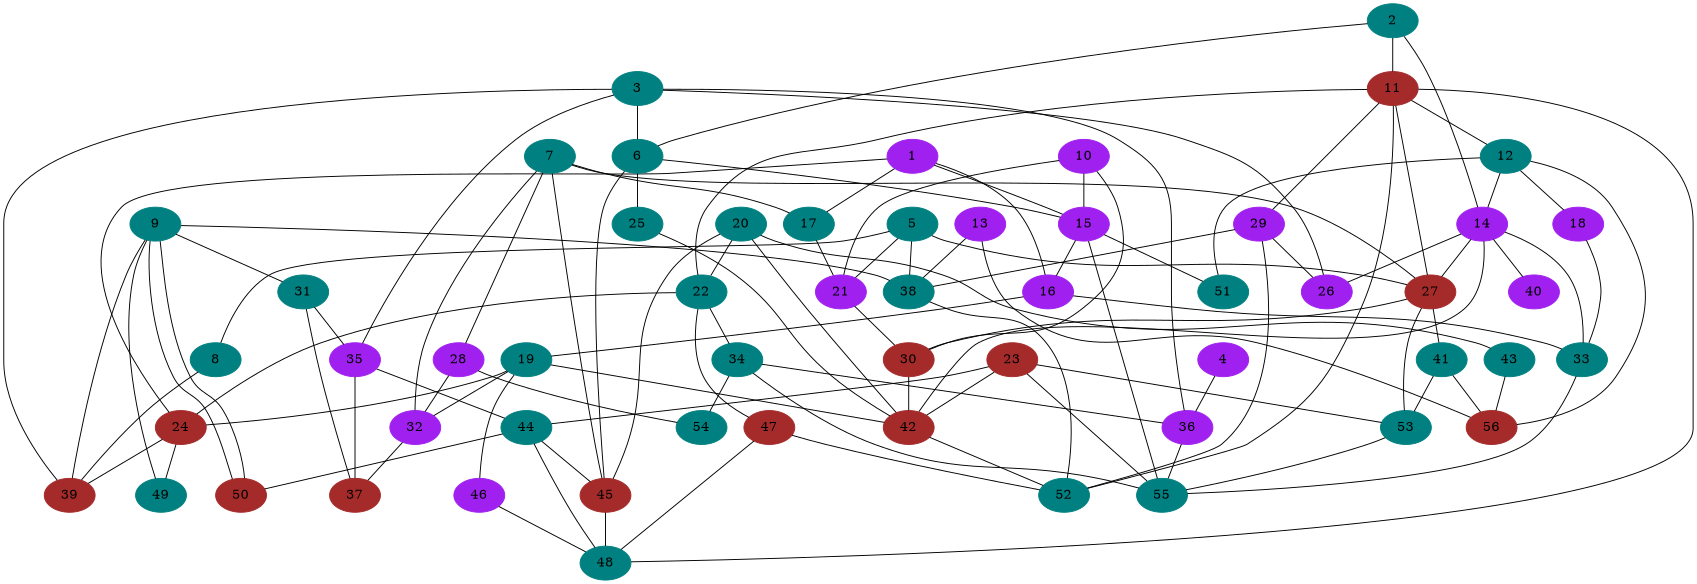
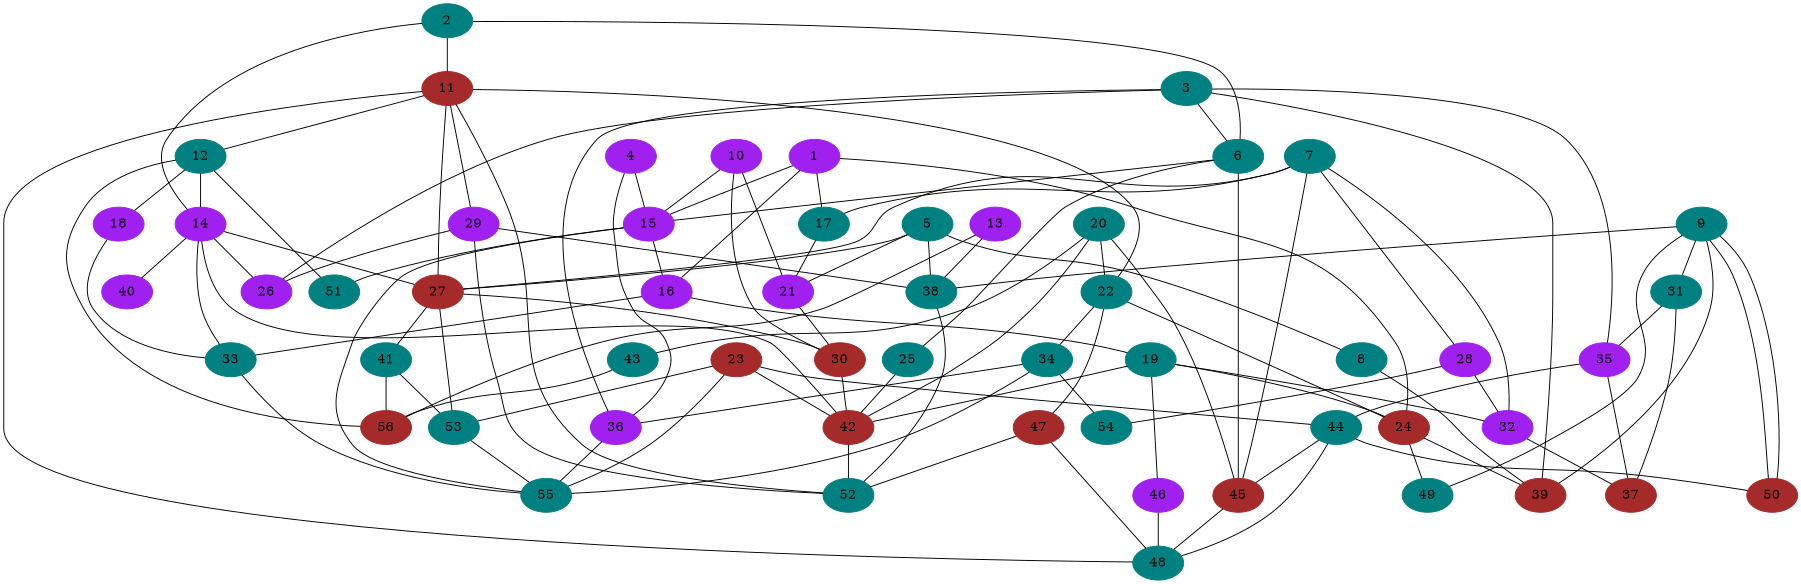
edge "4" -- "15": added
